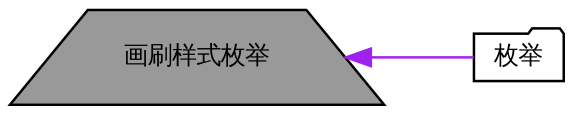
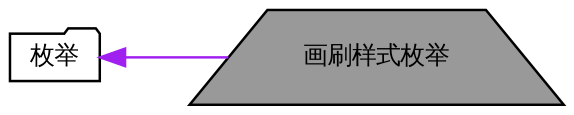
edge "枚举" -> "画刷样式枚举": reversed
